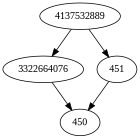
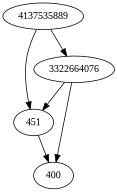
node "4137532889": label "4137532889" -> "4137535889"
edge "3322664076" -> "451": added
node "450": label "450" -> "400"
